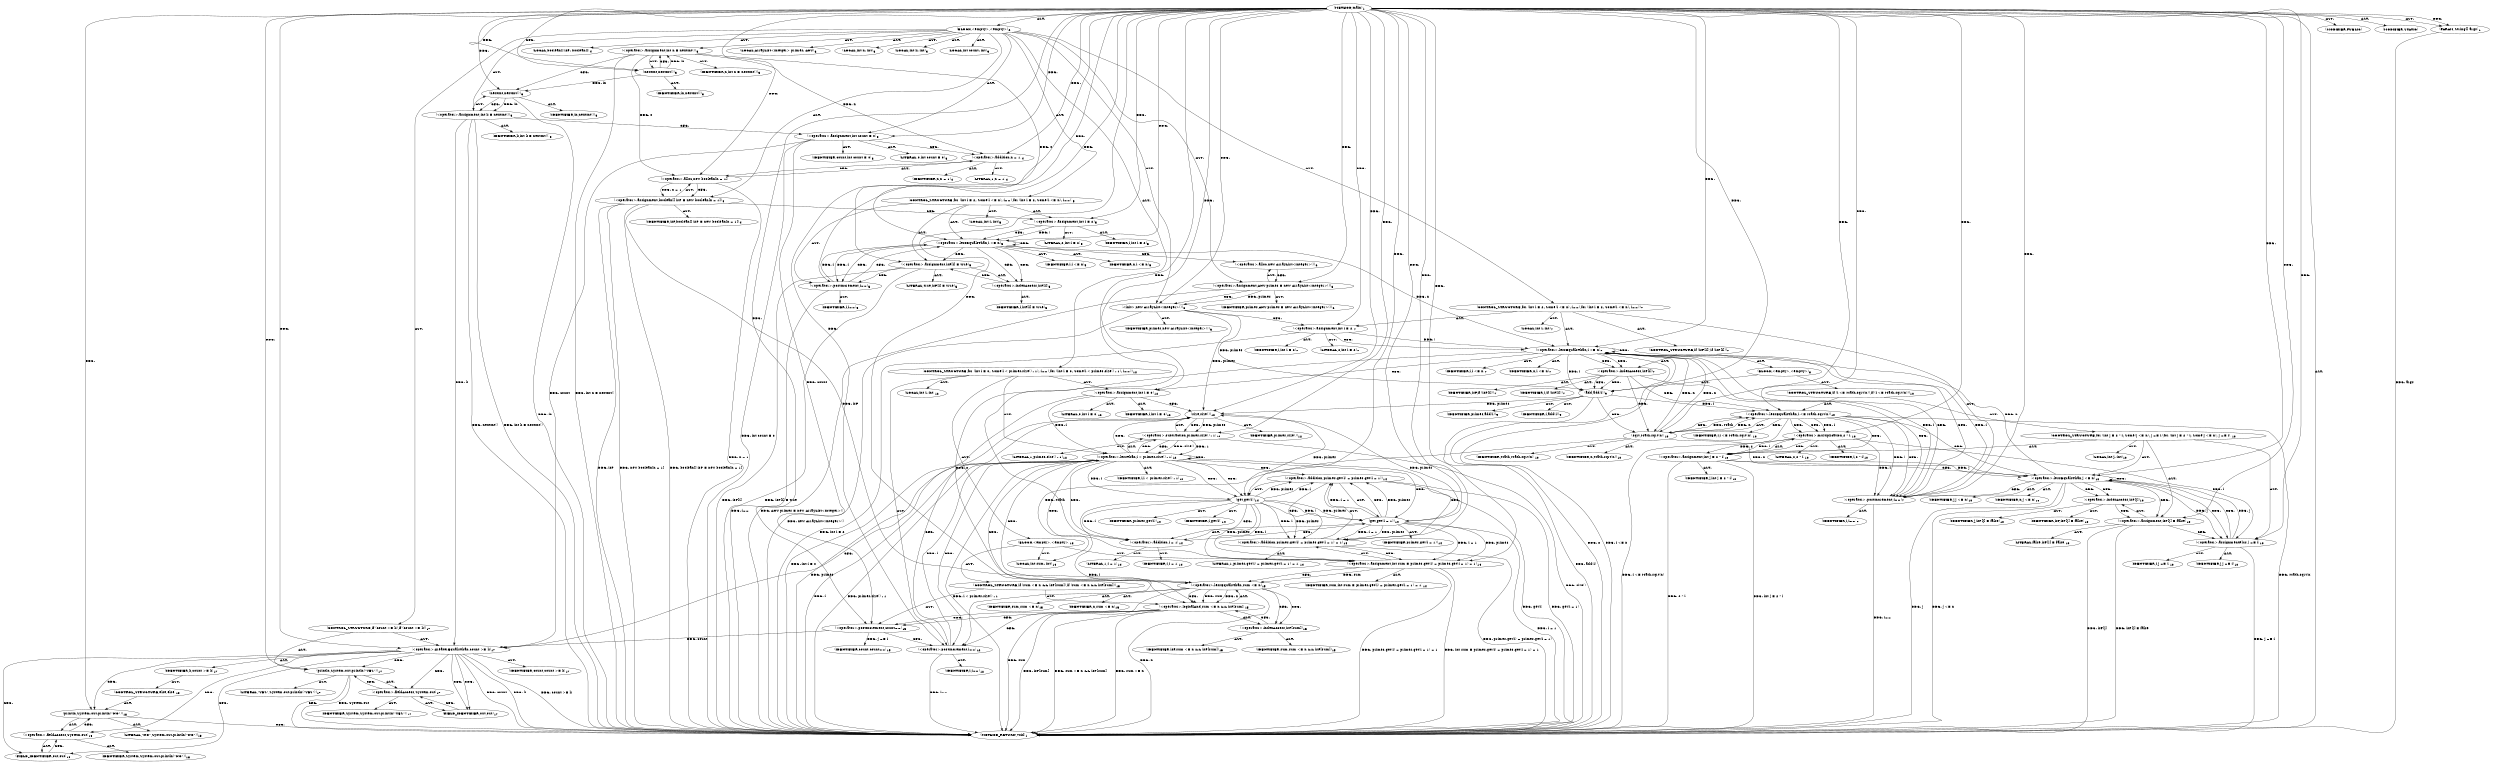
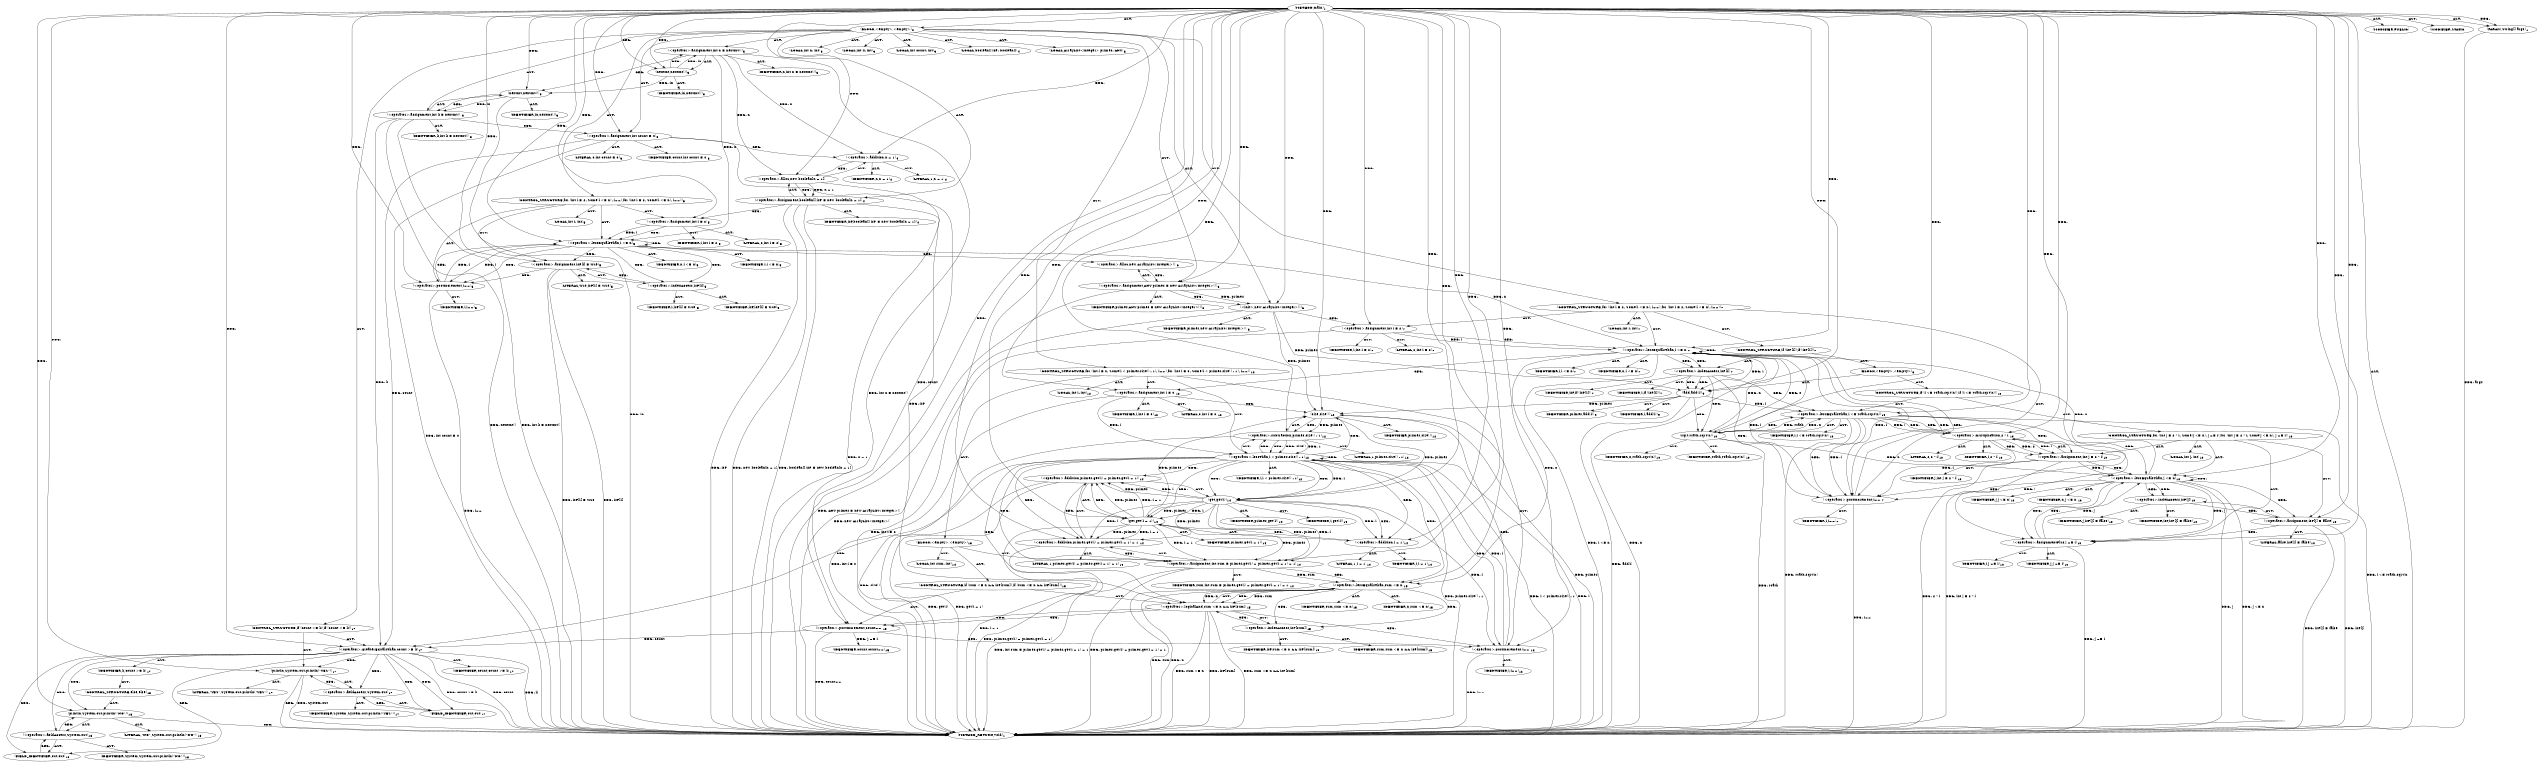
node "(IDENTIFIER,isP,isP[i] = true)": added
edge "(<operator>.lessEqualsThan,i <= Math.sqrt(n))" -> "(IDENTIFIER,i,i <= Math.sqrt(n))": label "CDG: " -> "AST: "
edge "(sqrt,Math.sqrt(n))" -> "(LOCAL,int sum: int)": now "(sqrt,Math.sqrt(n))" -> "(METHOD_RETURN,void)"
edge "(<operator>.postIncrement,count++)" -> "(METHOD_RETURN,void)": added, label "DDG: count++"
